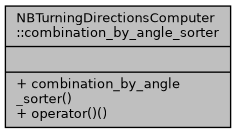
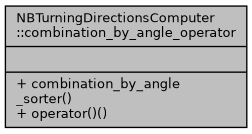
node "NBTurningDirectionsComputer": text "::combination_by_angle_sorter" -> "::combination_by_angle_operator"
